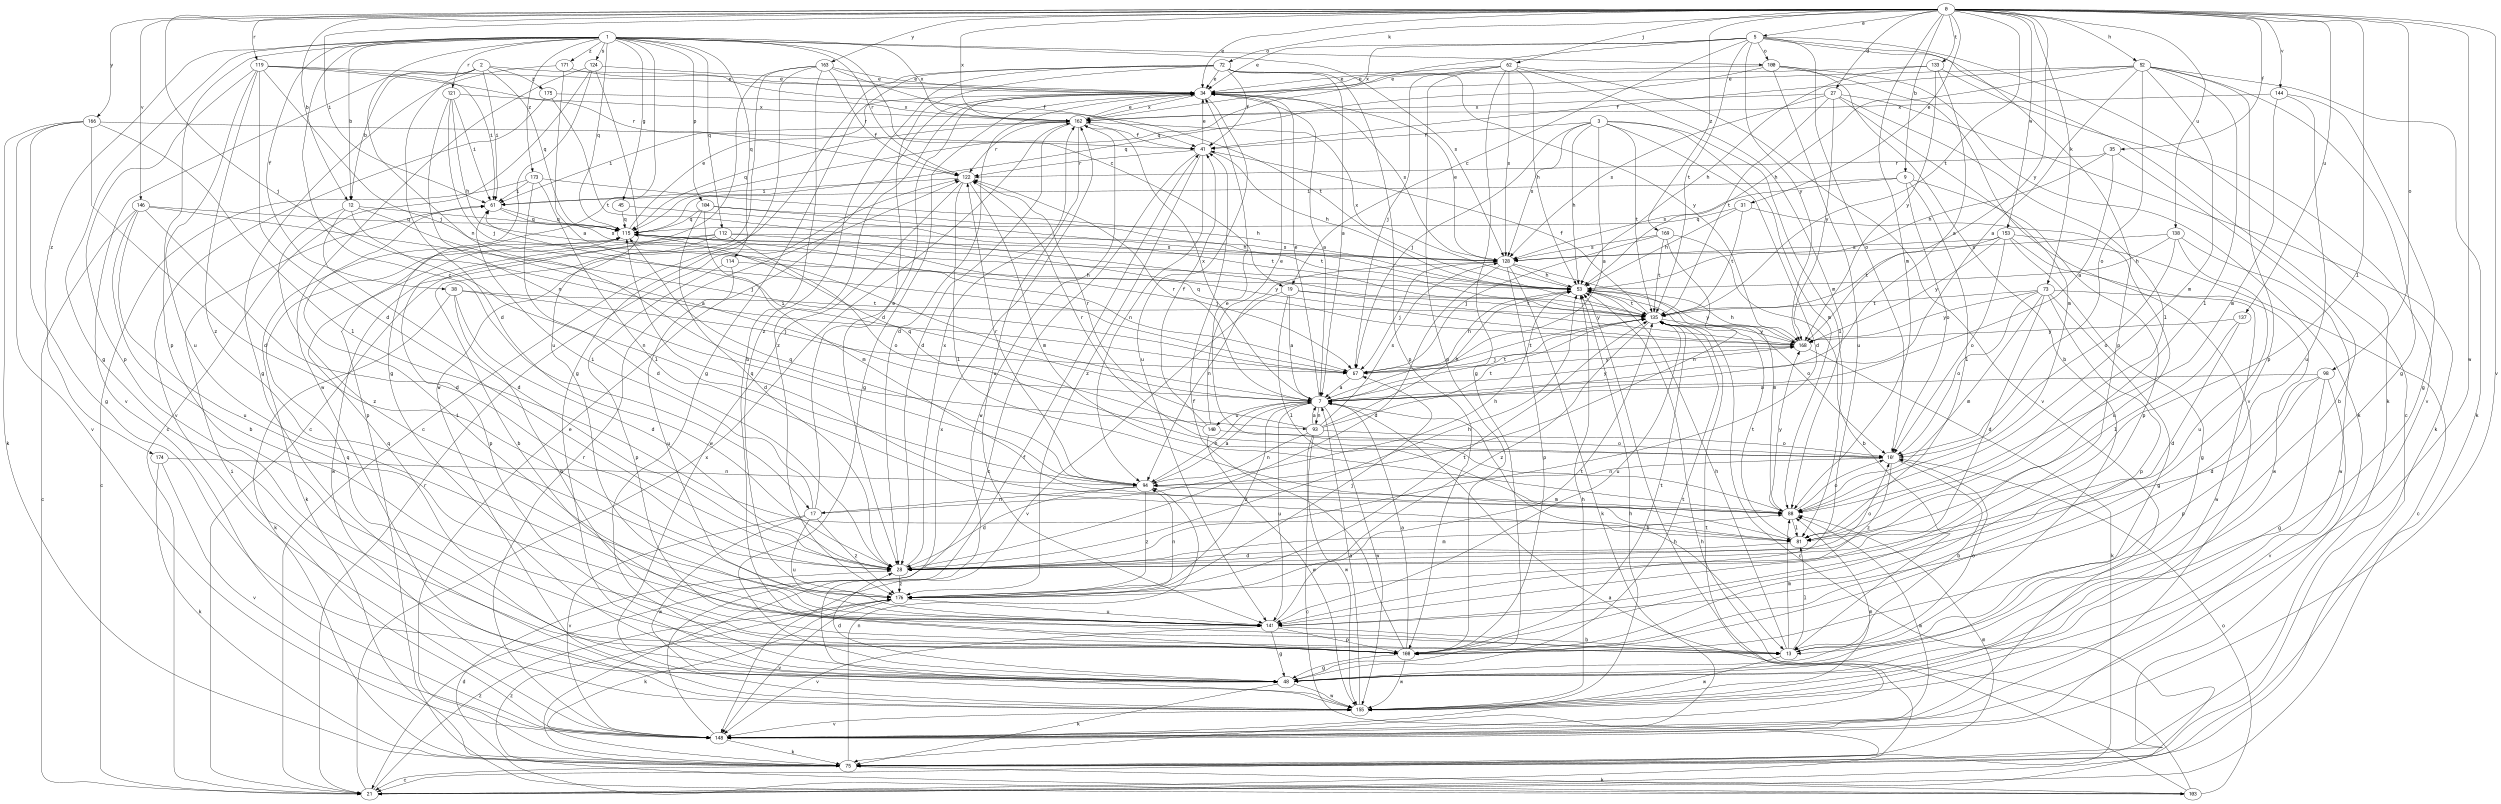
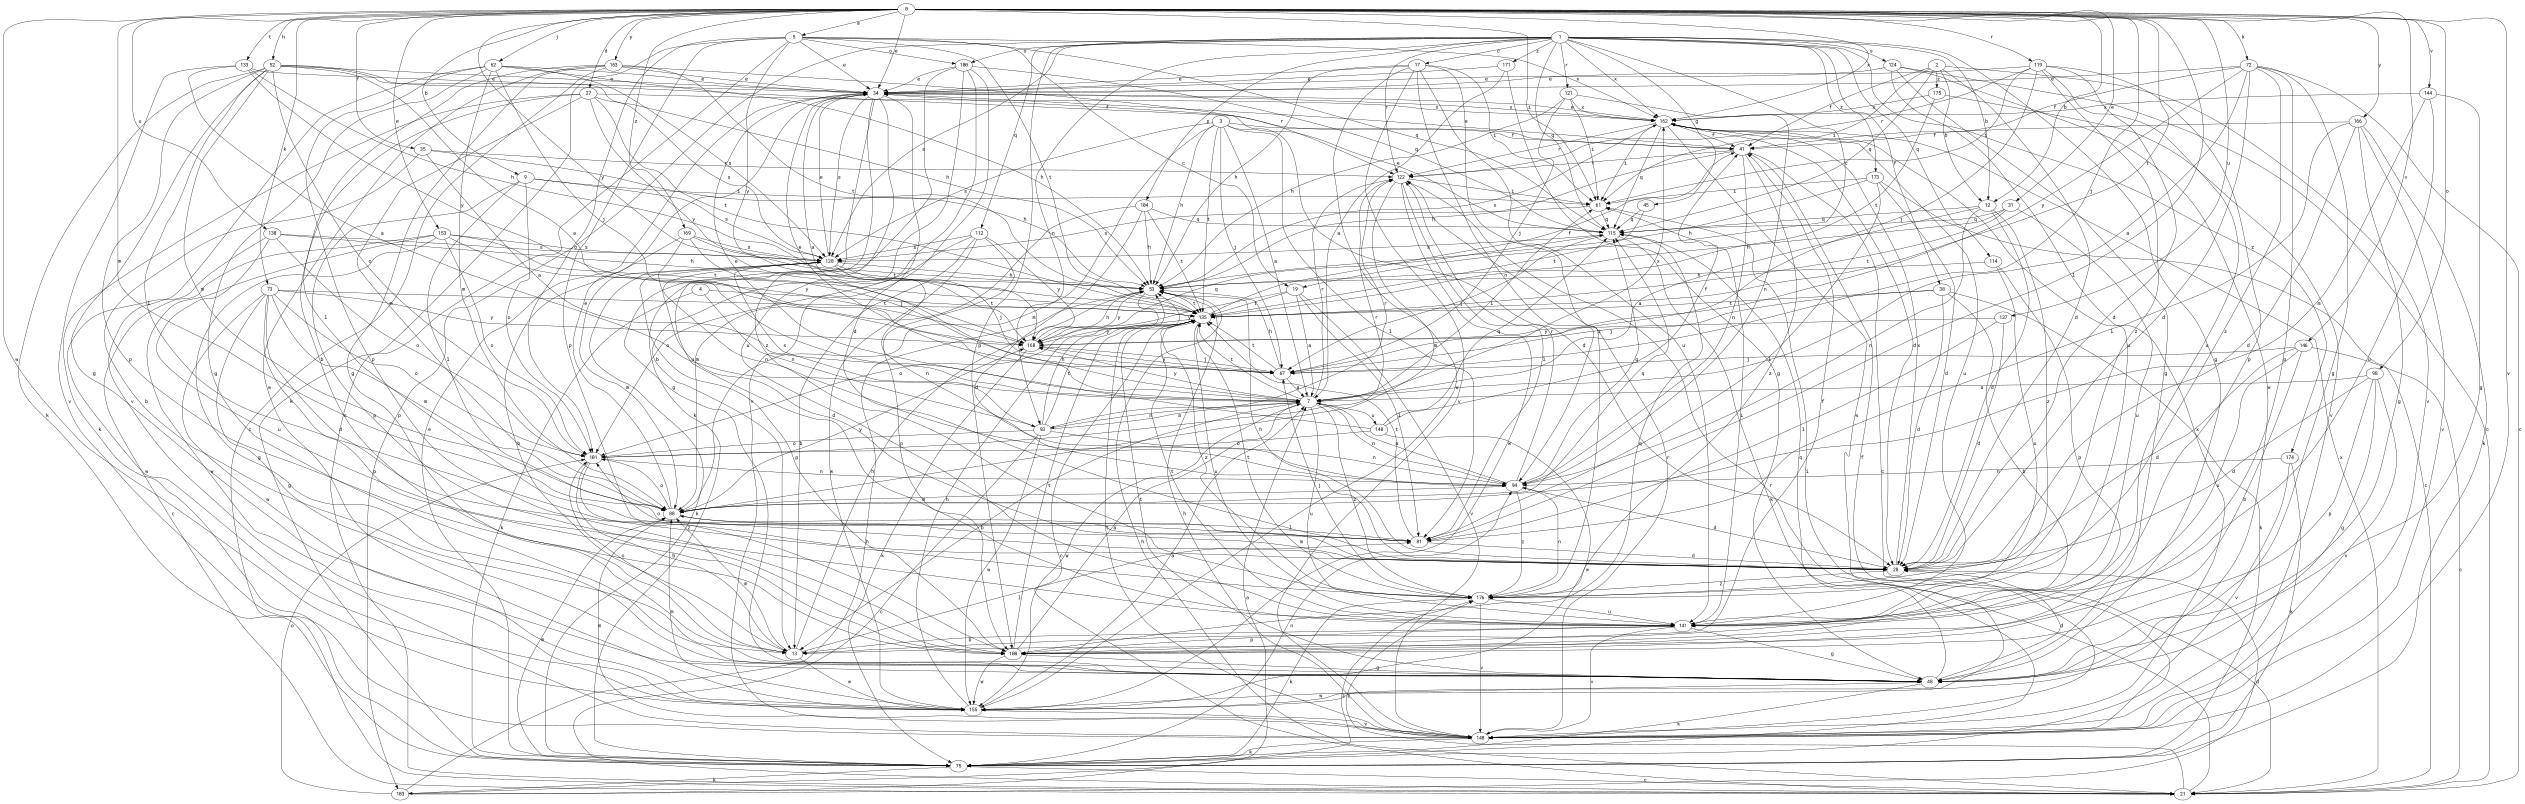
edge "146" -> "115": removed, label "q"
node "4": added
edge "94" -> "17": reversed
